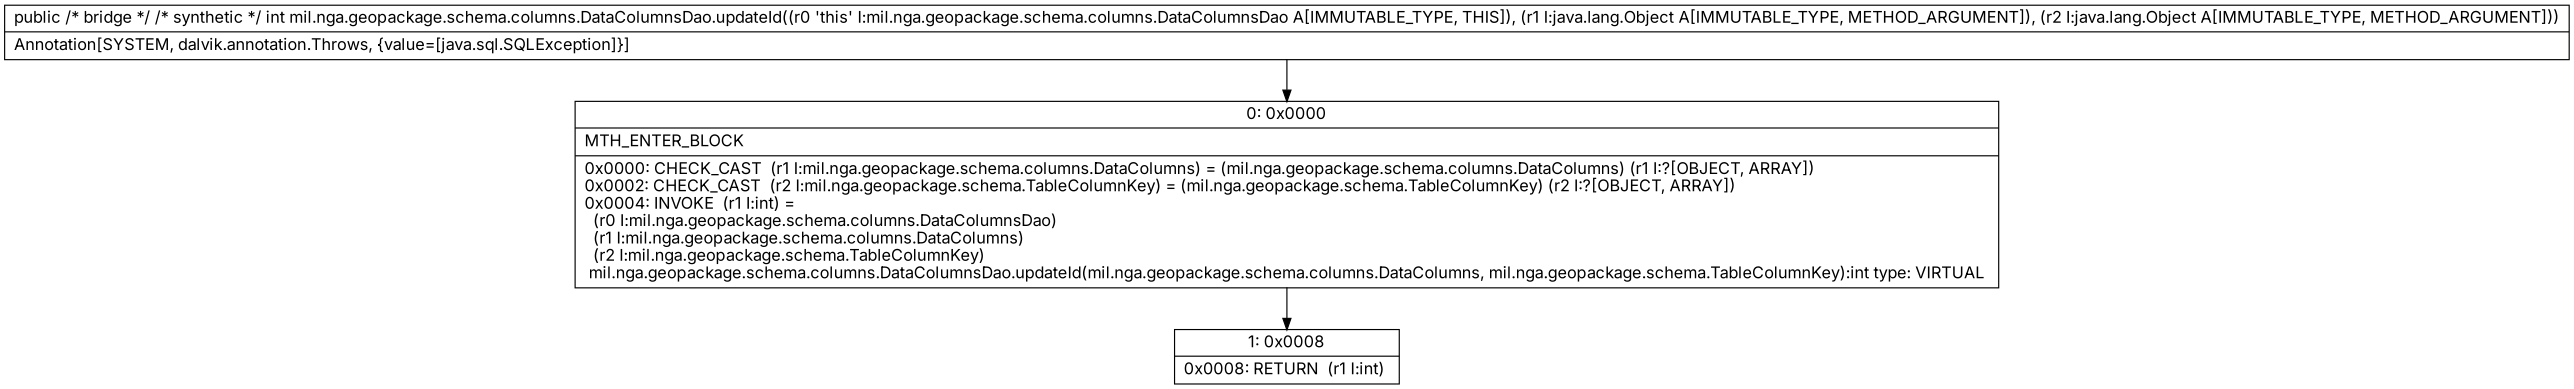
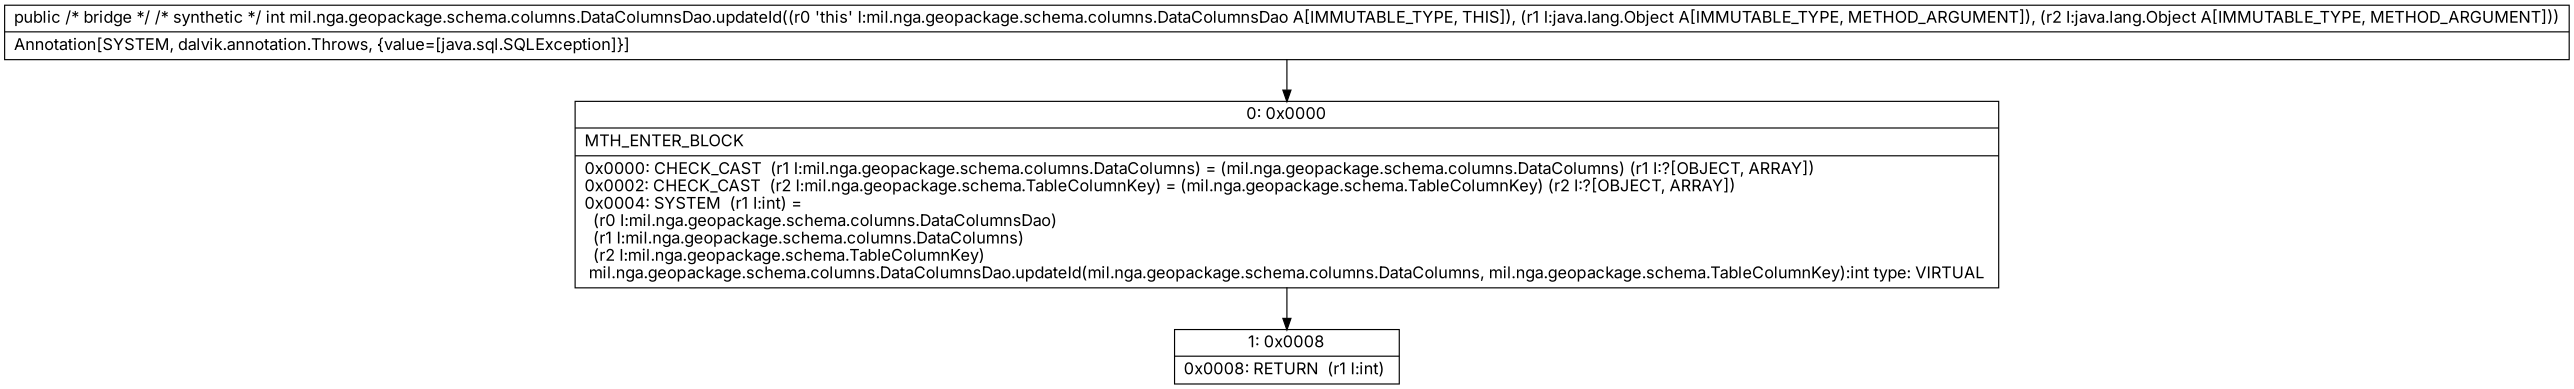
node "0: 0x0000": text "0x0004: INVOKE  (r1 I:int) =" -> "0x0004: SYSTEM  (r1 I:int) ="
